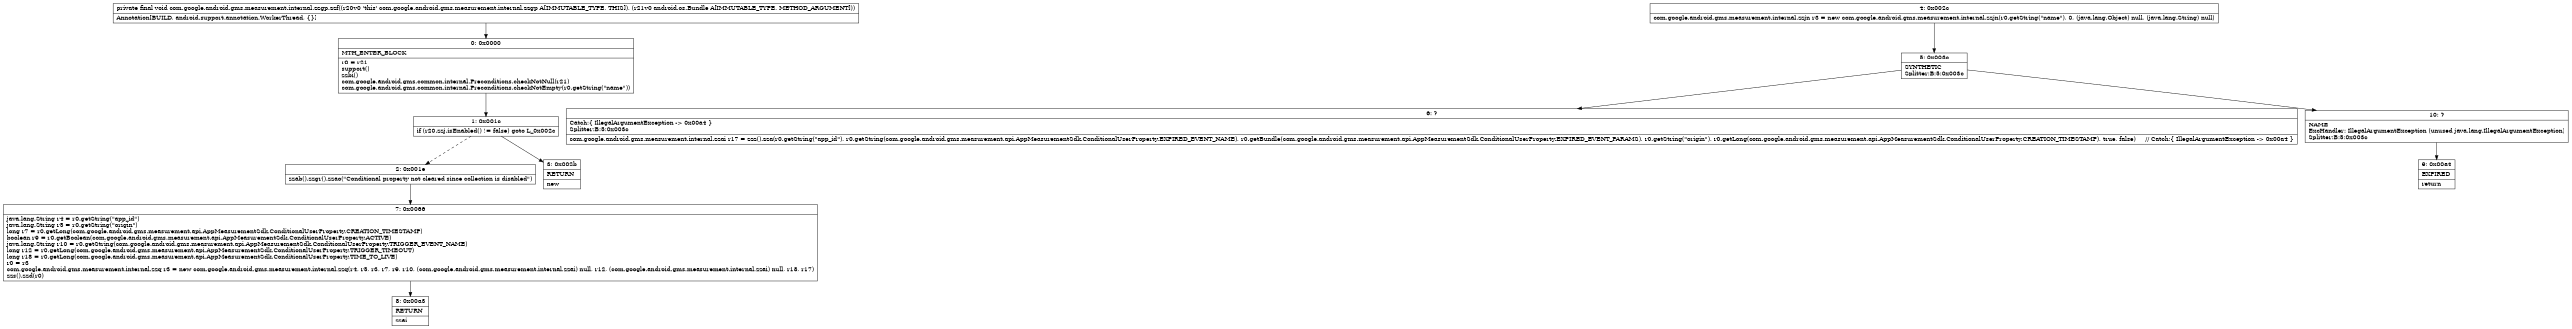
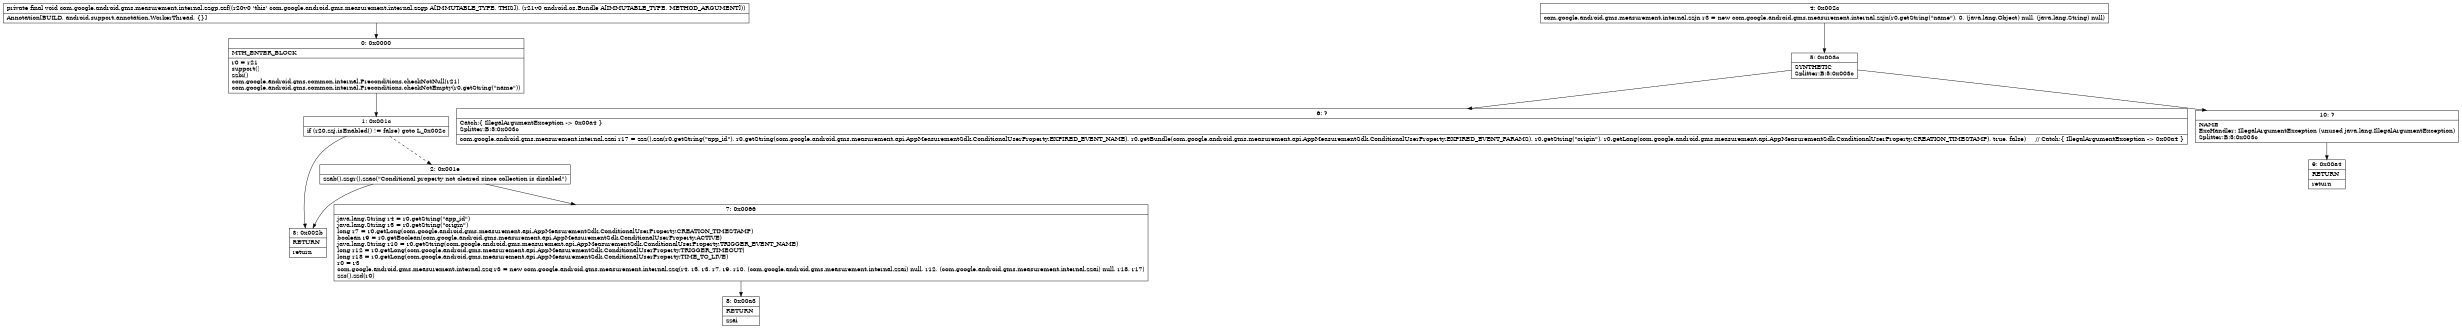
node "9: 0x00a4": text "EXPIRED" -> "RETURN"
node "3: 0x002b": text "new" -> "return"
edge "2: 0x001e" -> "3: 0x002b": added
